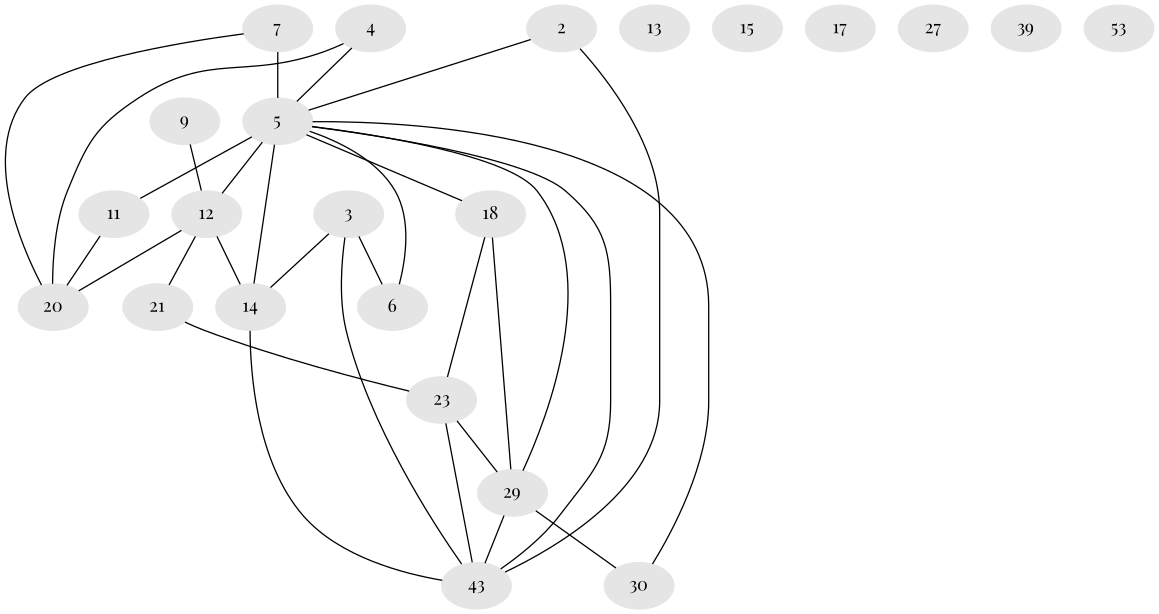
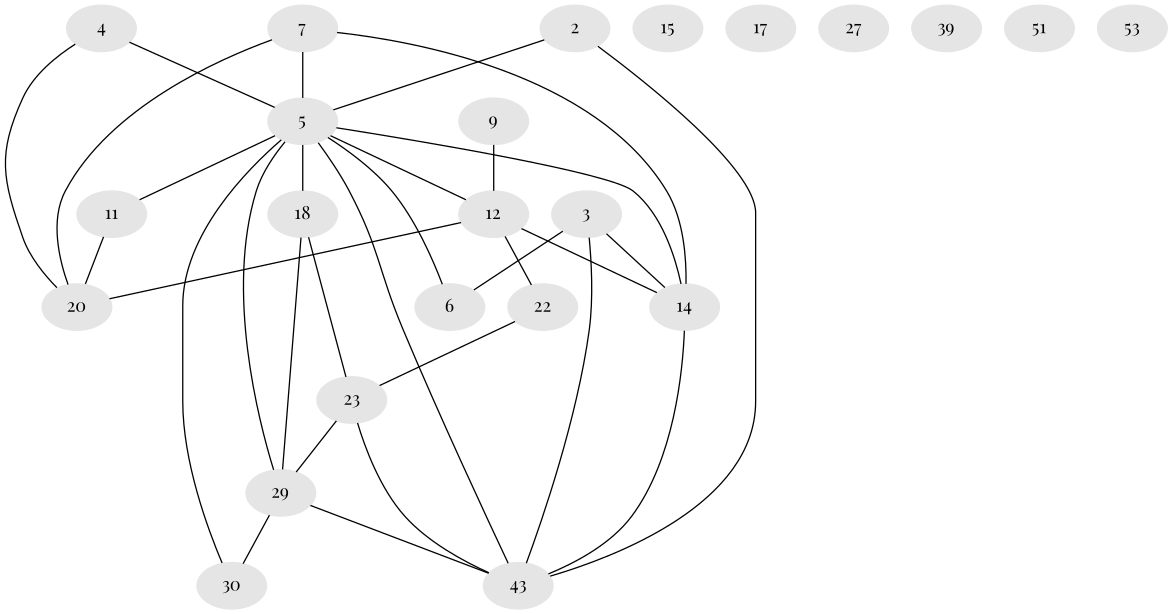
node "13": removed
node "51": added
edge "7" -- "14": added
node "21": label "21" -> "22"
